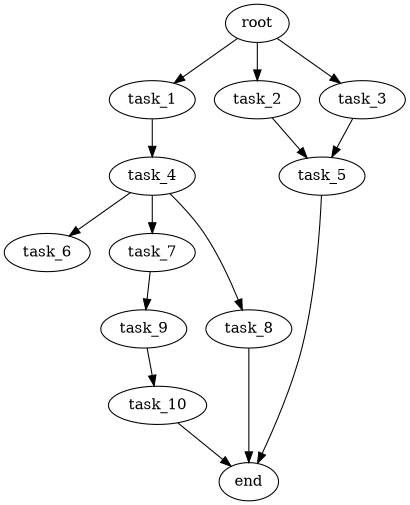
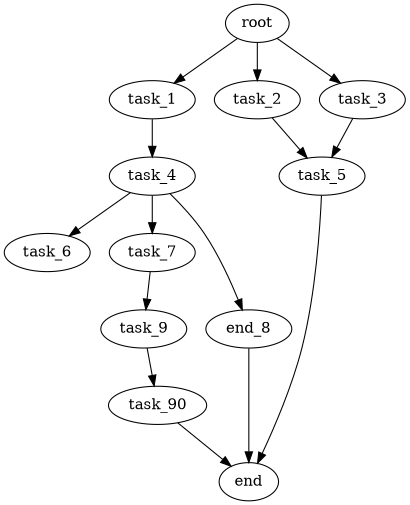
node "task_8": label "task_8" -> "end_8"
node "task_10": label "task_10" -> "task_90"
